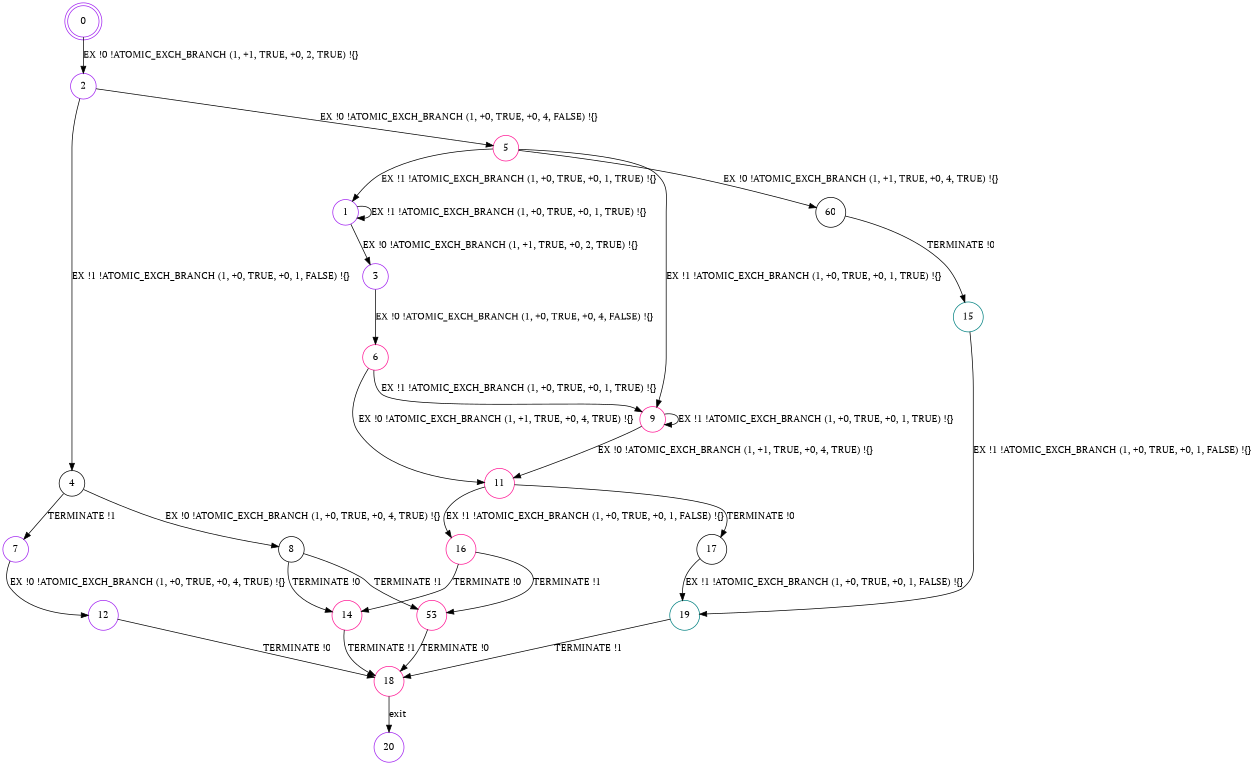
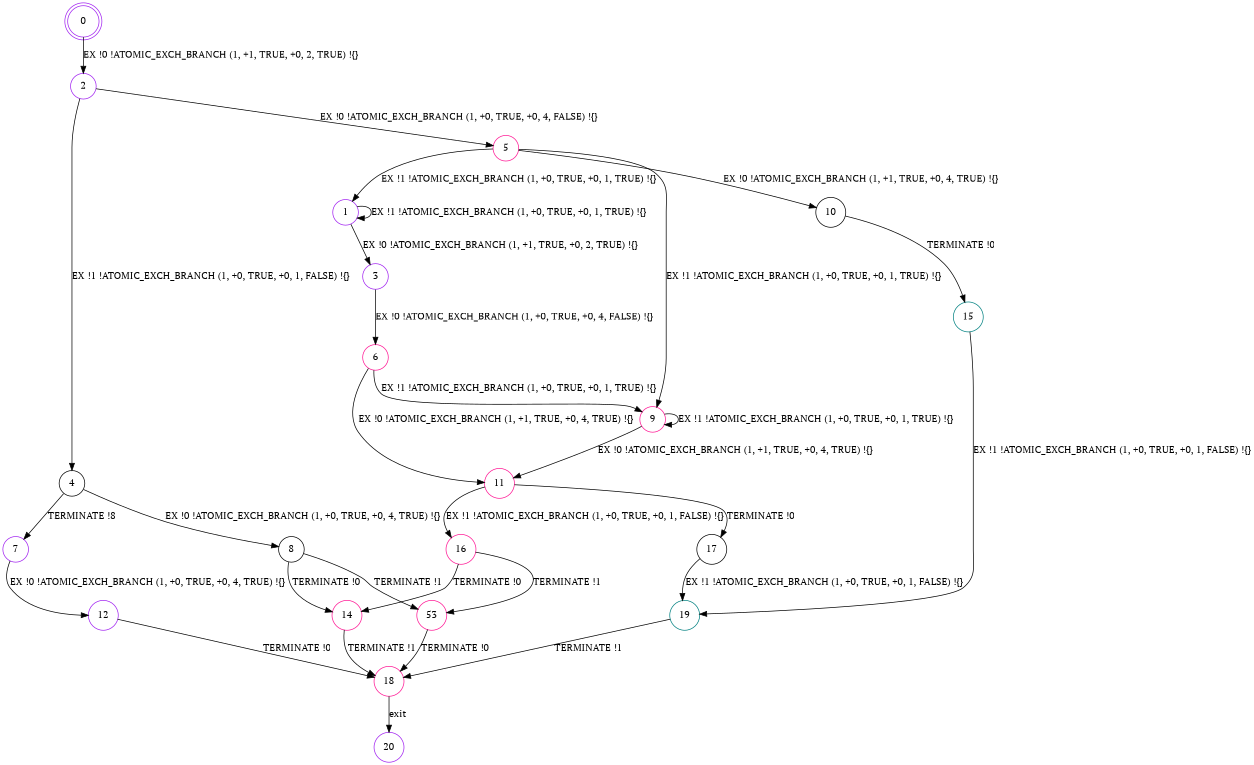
node "60": label "60" -> "10"
edge "4" -> "7": label "TERMINATE !1" -> "TERMINATE !8"
